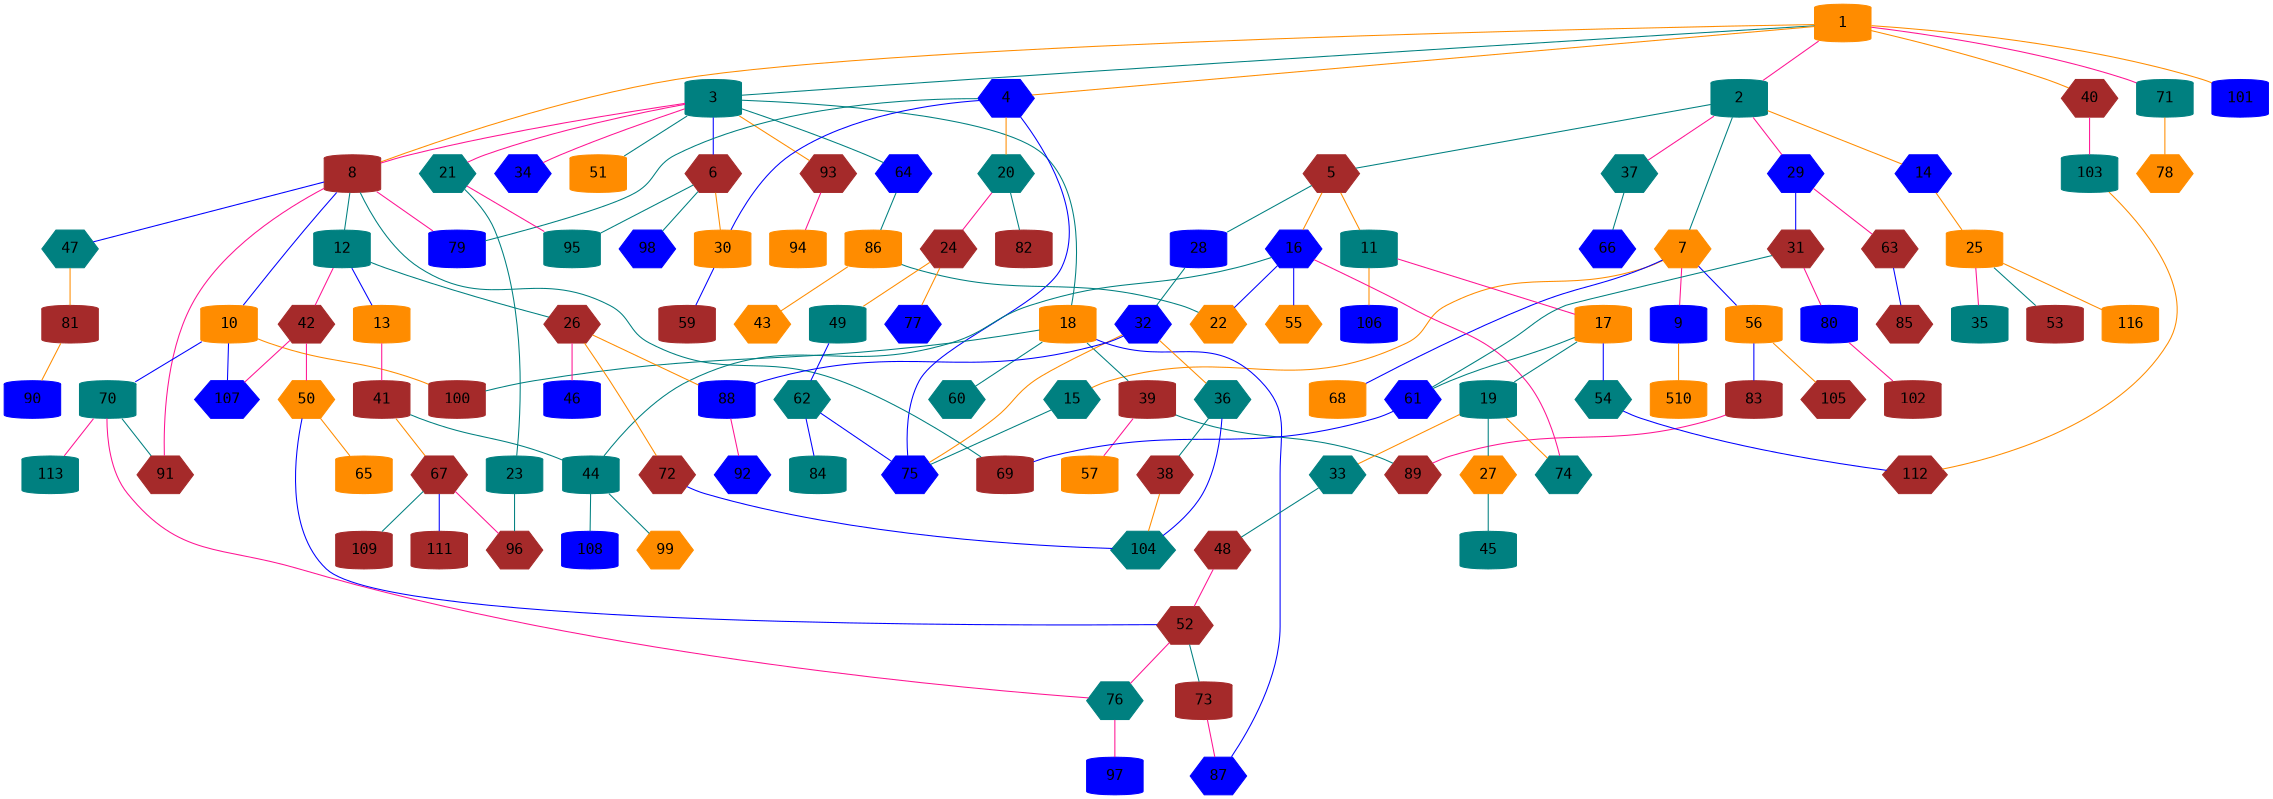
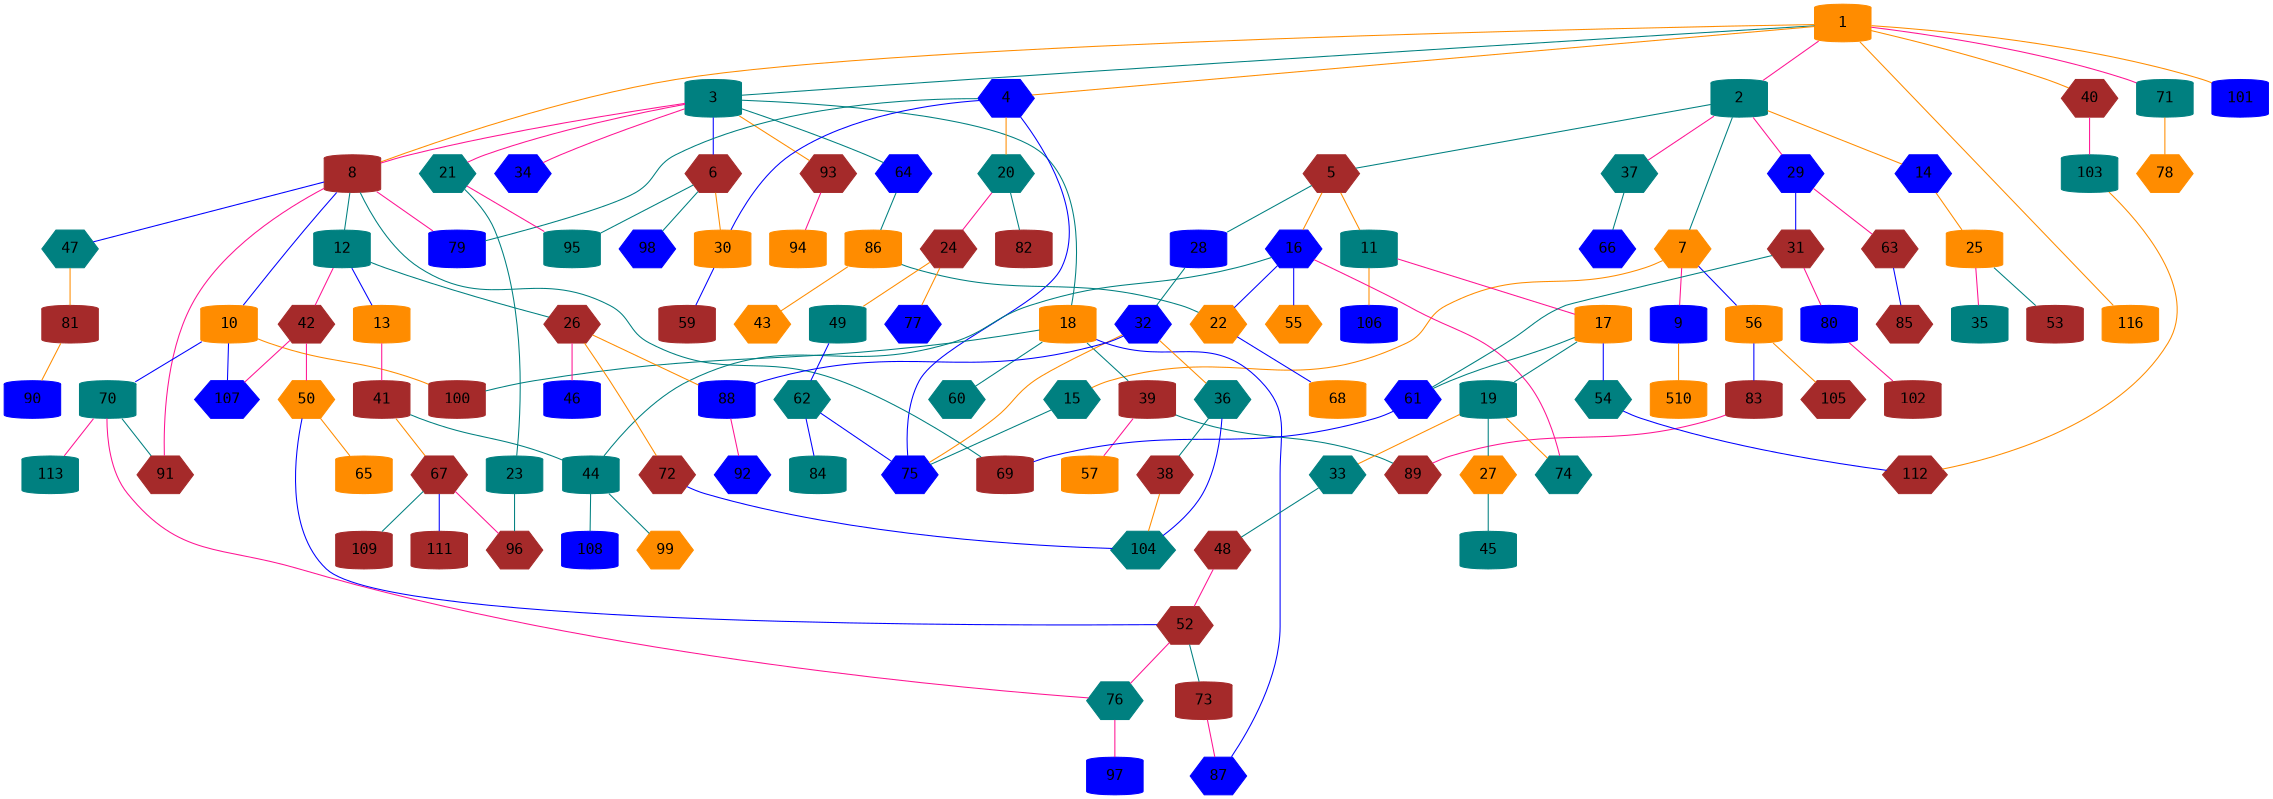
node "51": removed
edge "25" -- "116": now "1" -- "116"
edge "7" -- "68": now "22" -- "68"
